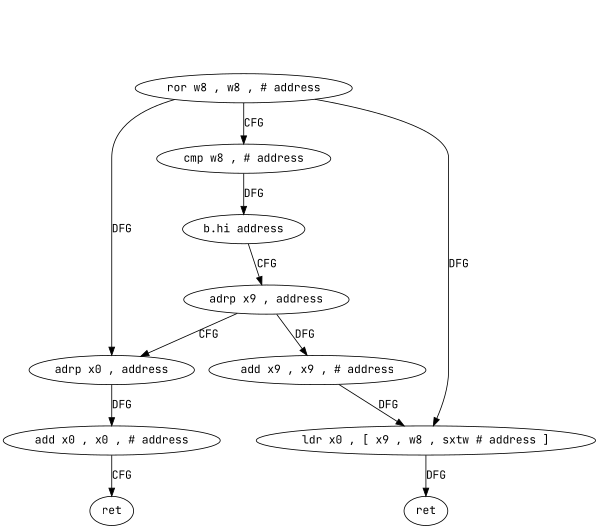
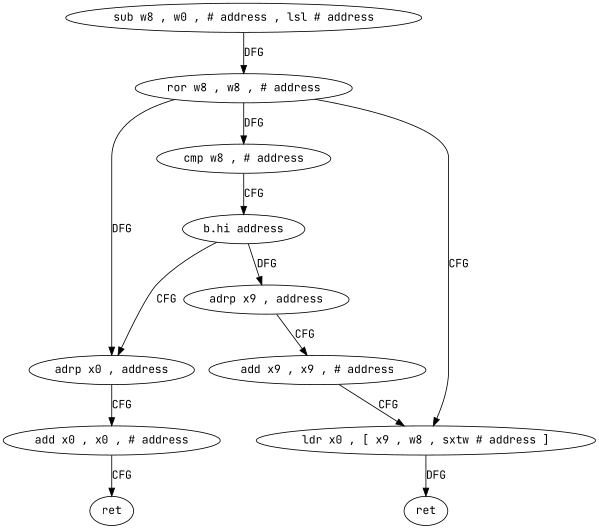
node "sub w8 , w0 , # address , lsl # address": added
edge "ror w8 , w8 , # address" -> "cmp w8 , # address": label "CFG" -> "DFG"
edge "cmp w8 , # address" -> "b.hi address": label "DFG" -> "CFG"
edge "b.hi address" -> "adrp x9 , address": label "CFG" -> "DFG"
edge "ror w8 , w8 , # address" -> "ldr x0 , [ x9 , w8 , sxtw # address ]": label "DFG" -> "CFG"
edge "adrp x9 , address" -> "adrp x0 , address": now "b.hi address" -> "adrp x0 , address"
edge "adrp x9 , address" -> "add x9 , x9 , # address": label "DFG" -> "CFG"
edge "adrp x0 , address" -> "add x0 , x0 , # address": label "DFG" -> "CFG"
edge "add x9 , x9 , # address" -> "ldr x0 , [ x9 , w8 , sxtw # address ]": label "DFG" -> "CFG"
